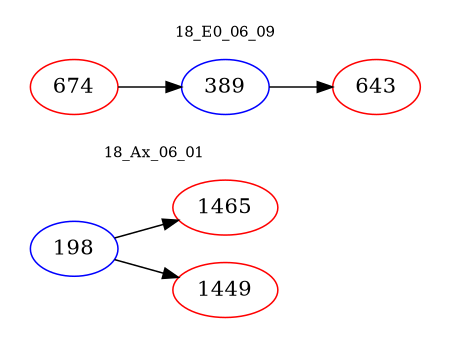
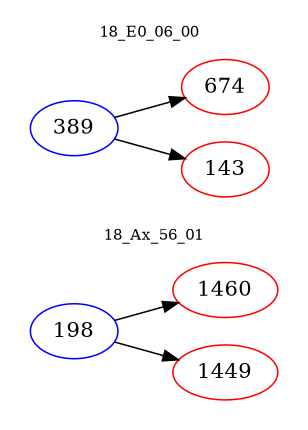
cluster "18_E0_06_09": label "18_E0_06_09" -> "18_E0_06_00"
edge "674" -> "389": reversed
node "643": label "643" -> "143"
cluster "18_Ax_06_01": label "18_Ax_06_01" -> "18_Ax_56_01"
node "1465": label "1465" -> "1460"
